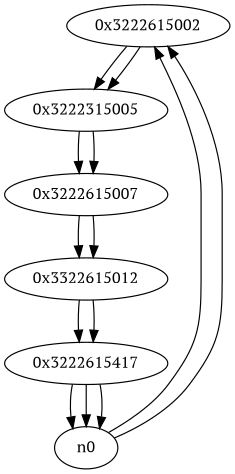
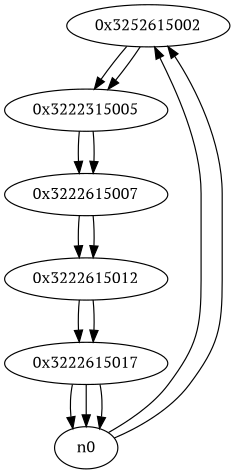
node "0x3222615002": label "0x3222615002" -> "0x3252615002"
node "0x3322615012": label "0x3322615012" -> "0x3222615012"
node "0x3222615417": label "0x3222615417" -> "0x3222615017"
